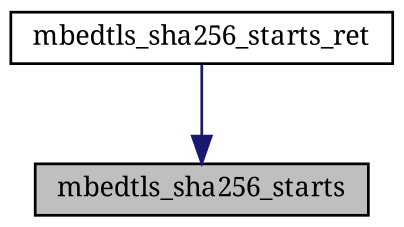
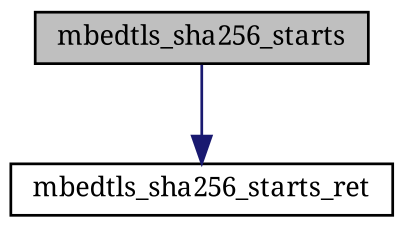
edge "mbedtls_sha256_starts_ret" -> "mbedtls_sha256_starts": reversed
